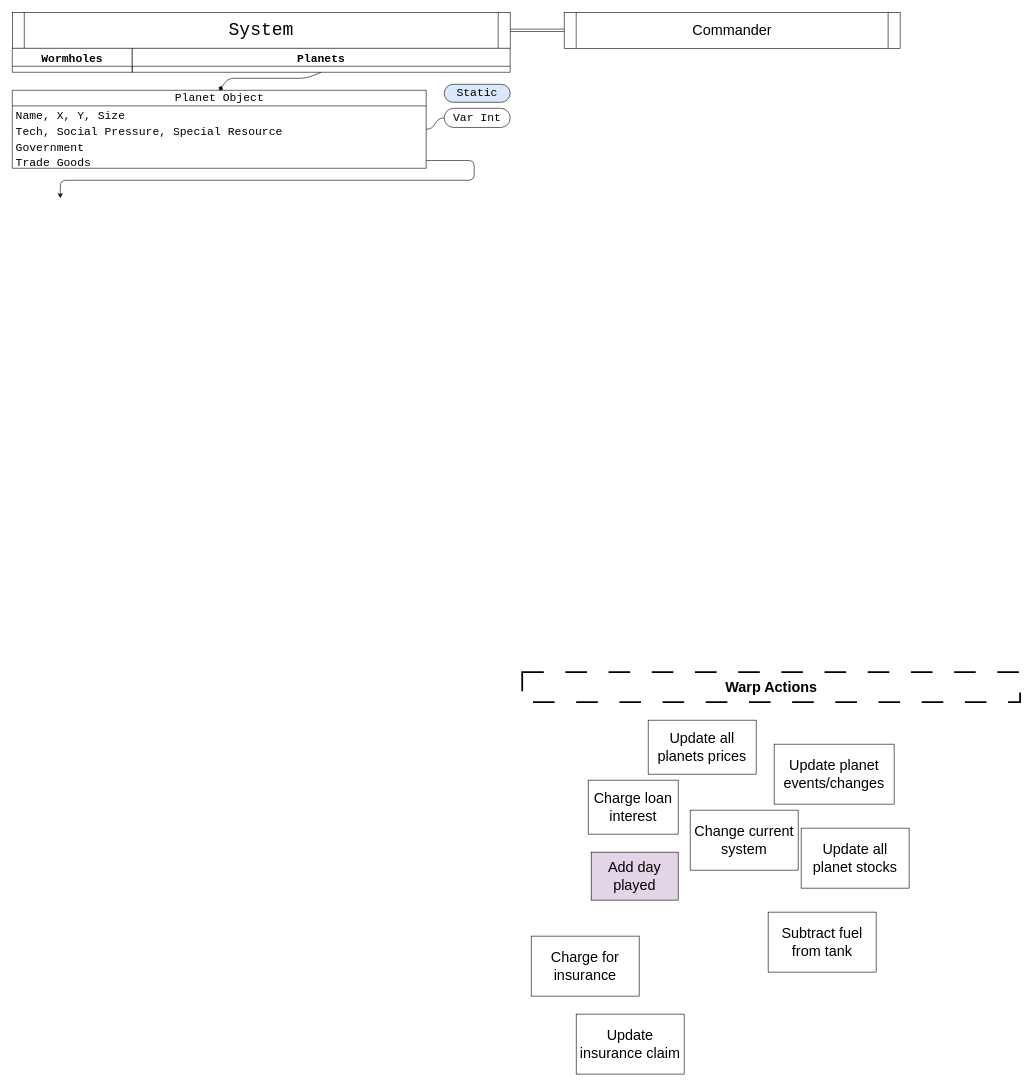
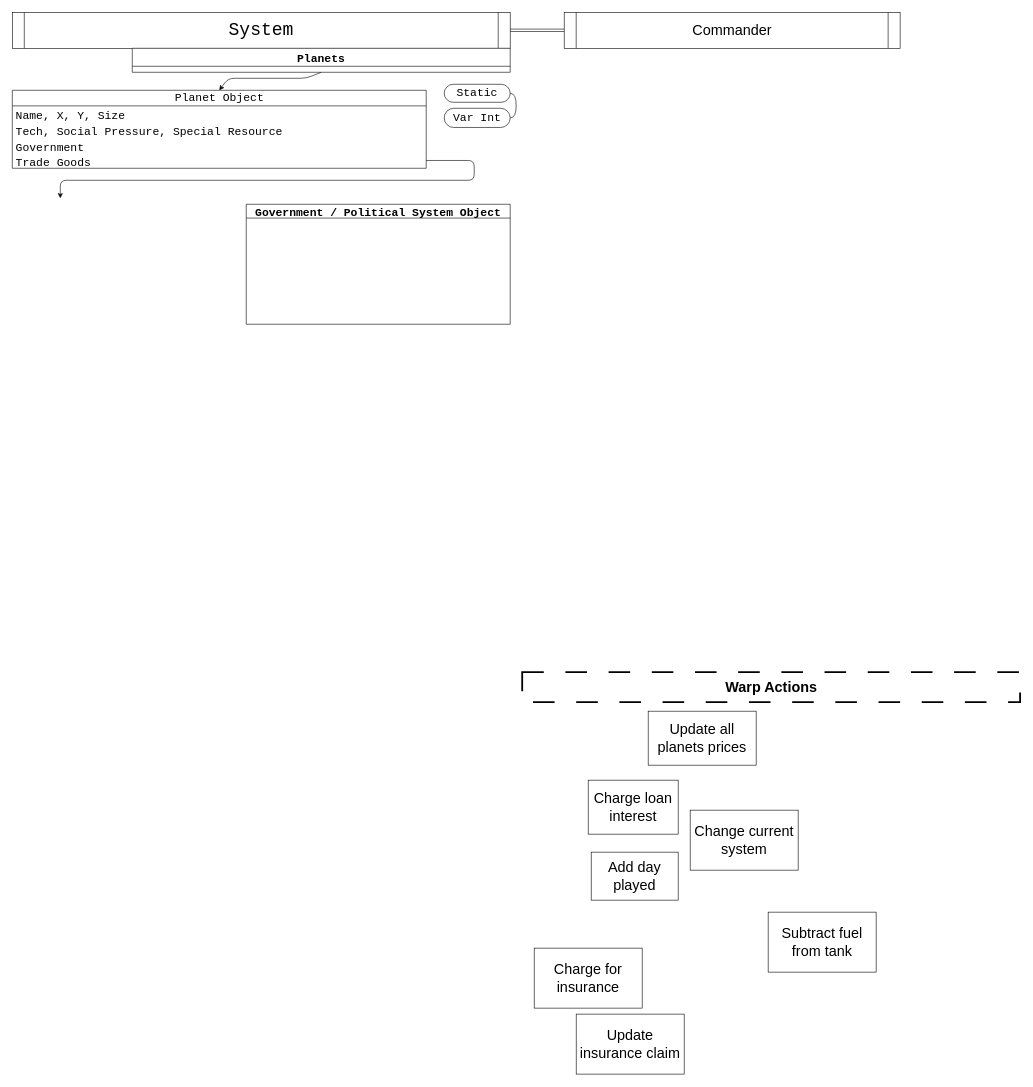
node "Wormholes": removed
edge "Planets" -> "Planet Object": arrowhead diamond -> classic
node "Static": fillcolor #dae8fc -> #ffffff
edge "Var Int" -- "Tech, Social Pressure, Special Resource": now "Var Int" -- "Static"
node "Government / Political System Object": added
node "Update all planets prices": moved (702, 747) -> (702, 738)
node "Update planet events/changes": removed
node "Update all planet stocks": removed
node "Add day played": fillcolor #e1d5e7 -> #ffffff
node "Charge for insurance": moved (585, 966) -> (588, 978)
